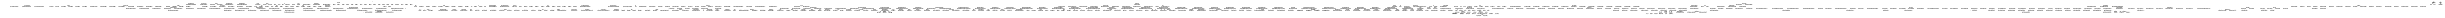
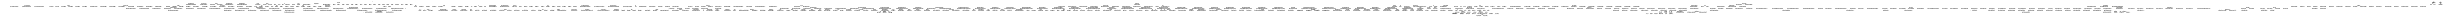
node "DBIx::Class::InflateColumn::inflate_column": removed
node "Tapper::Producer::Temare::BEGIN@14": added
node "MRO::Compat::BEGIN@39": removed
node "Tapper::MCP::Scheduler::Algorithm::WFQ::lookup_next_queue": added
node "DBIx::Class::Schema::clone": removed
node "DBIx::Class::ResultSource::has_column": removed
